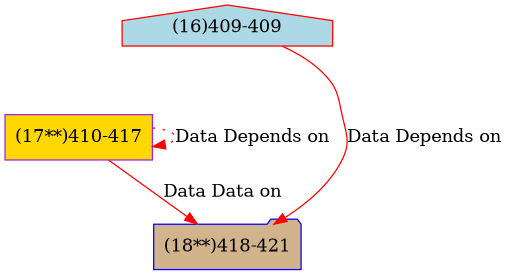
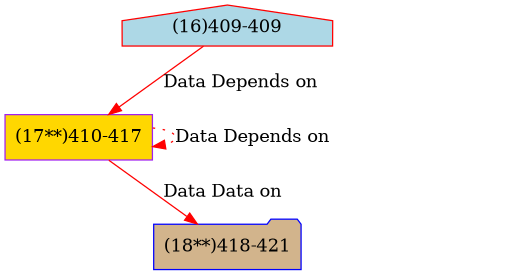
edge "(16)409-409" -> "(18**)418-421": now "(16)409-409" -> "(17**)410-417"
